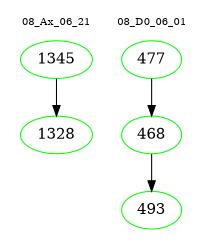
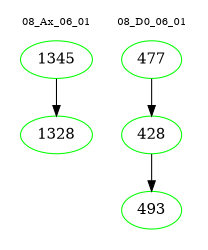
cluster "08_Ax_06_21": label "08_Ax_06_21" -> "08_Ax_06_01"
node "468": label "468" -> "428"
